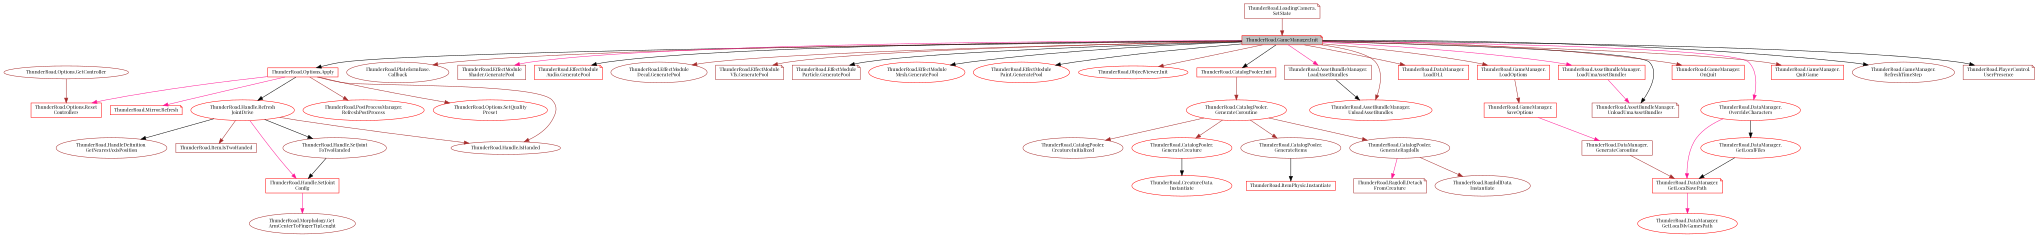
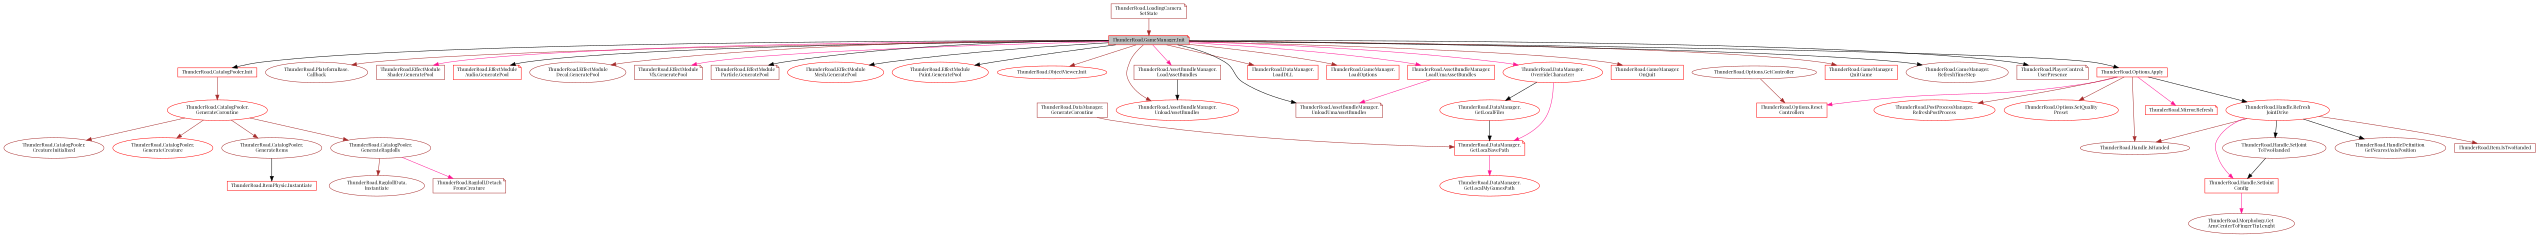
edge "ThunderRoad.GameManager.Init" -> "ThunderRoad.EffectModule Vfx.GeneratePool": color brown -> deeppink
node "ThunderRoad.GameManager. SaveOptions": removed
node "ThunderRoad.CreatureData. Instantiate": removed
